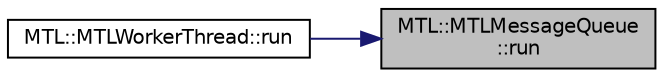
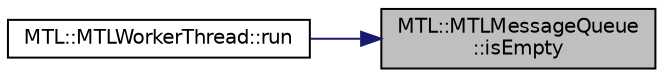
node "MTL::MTLMessageQueue ::run": label "MTL::MTLMessageQueue ::run" -> "MTL::MTLMessageQueue ::isEmpty"
